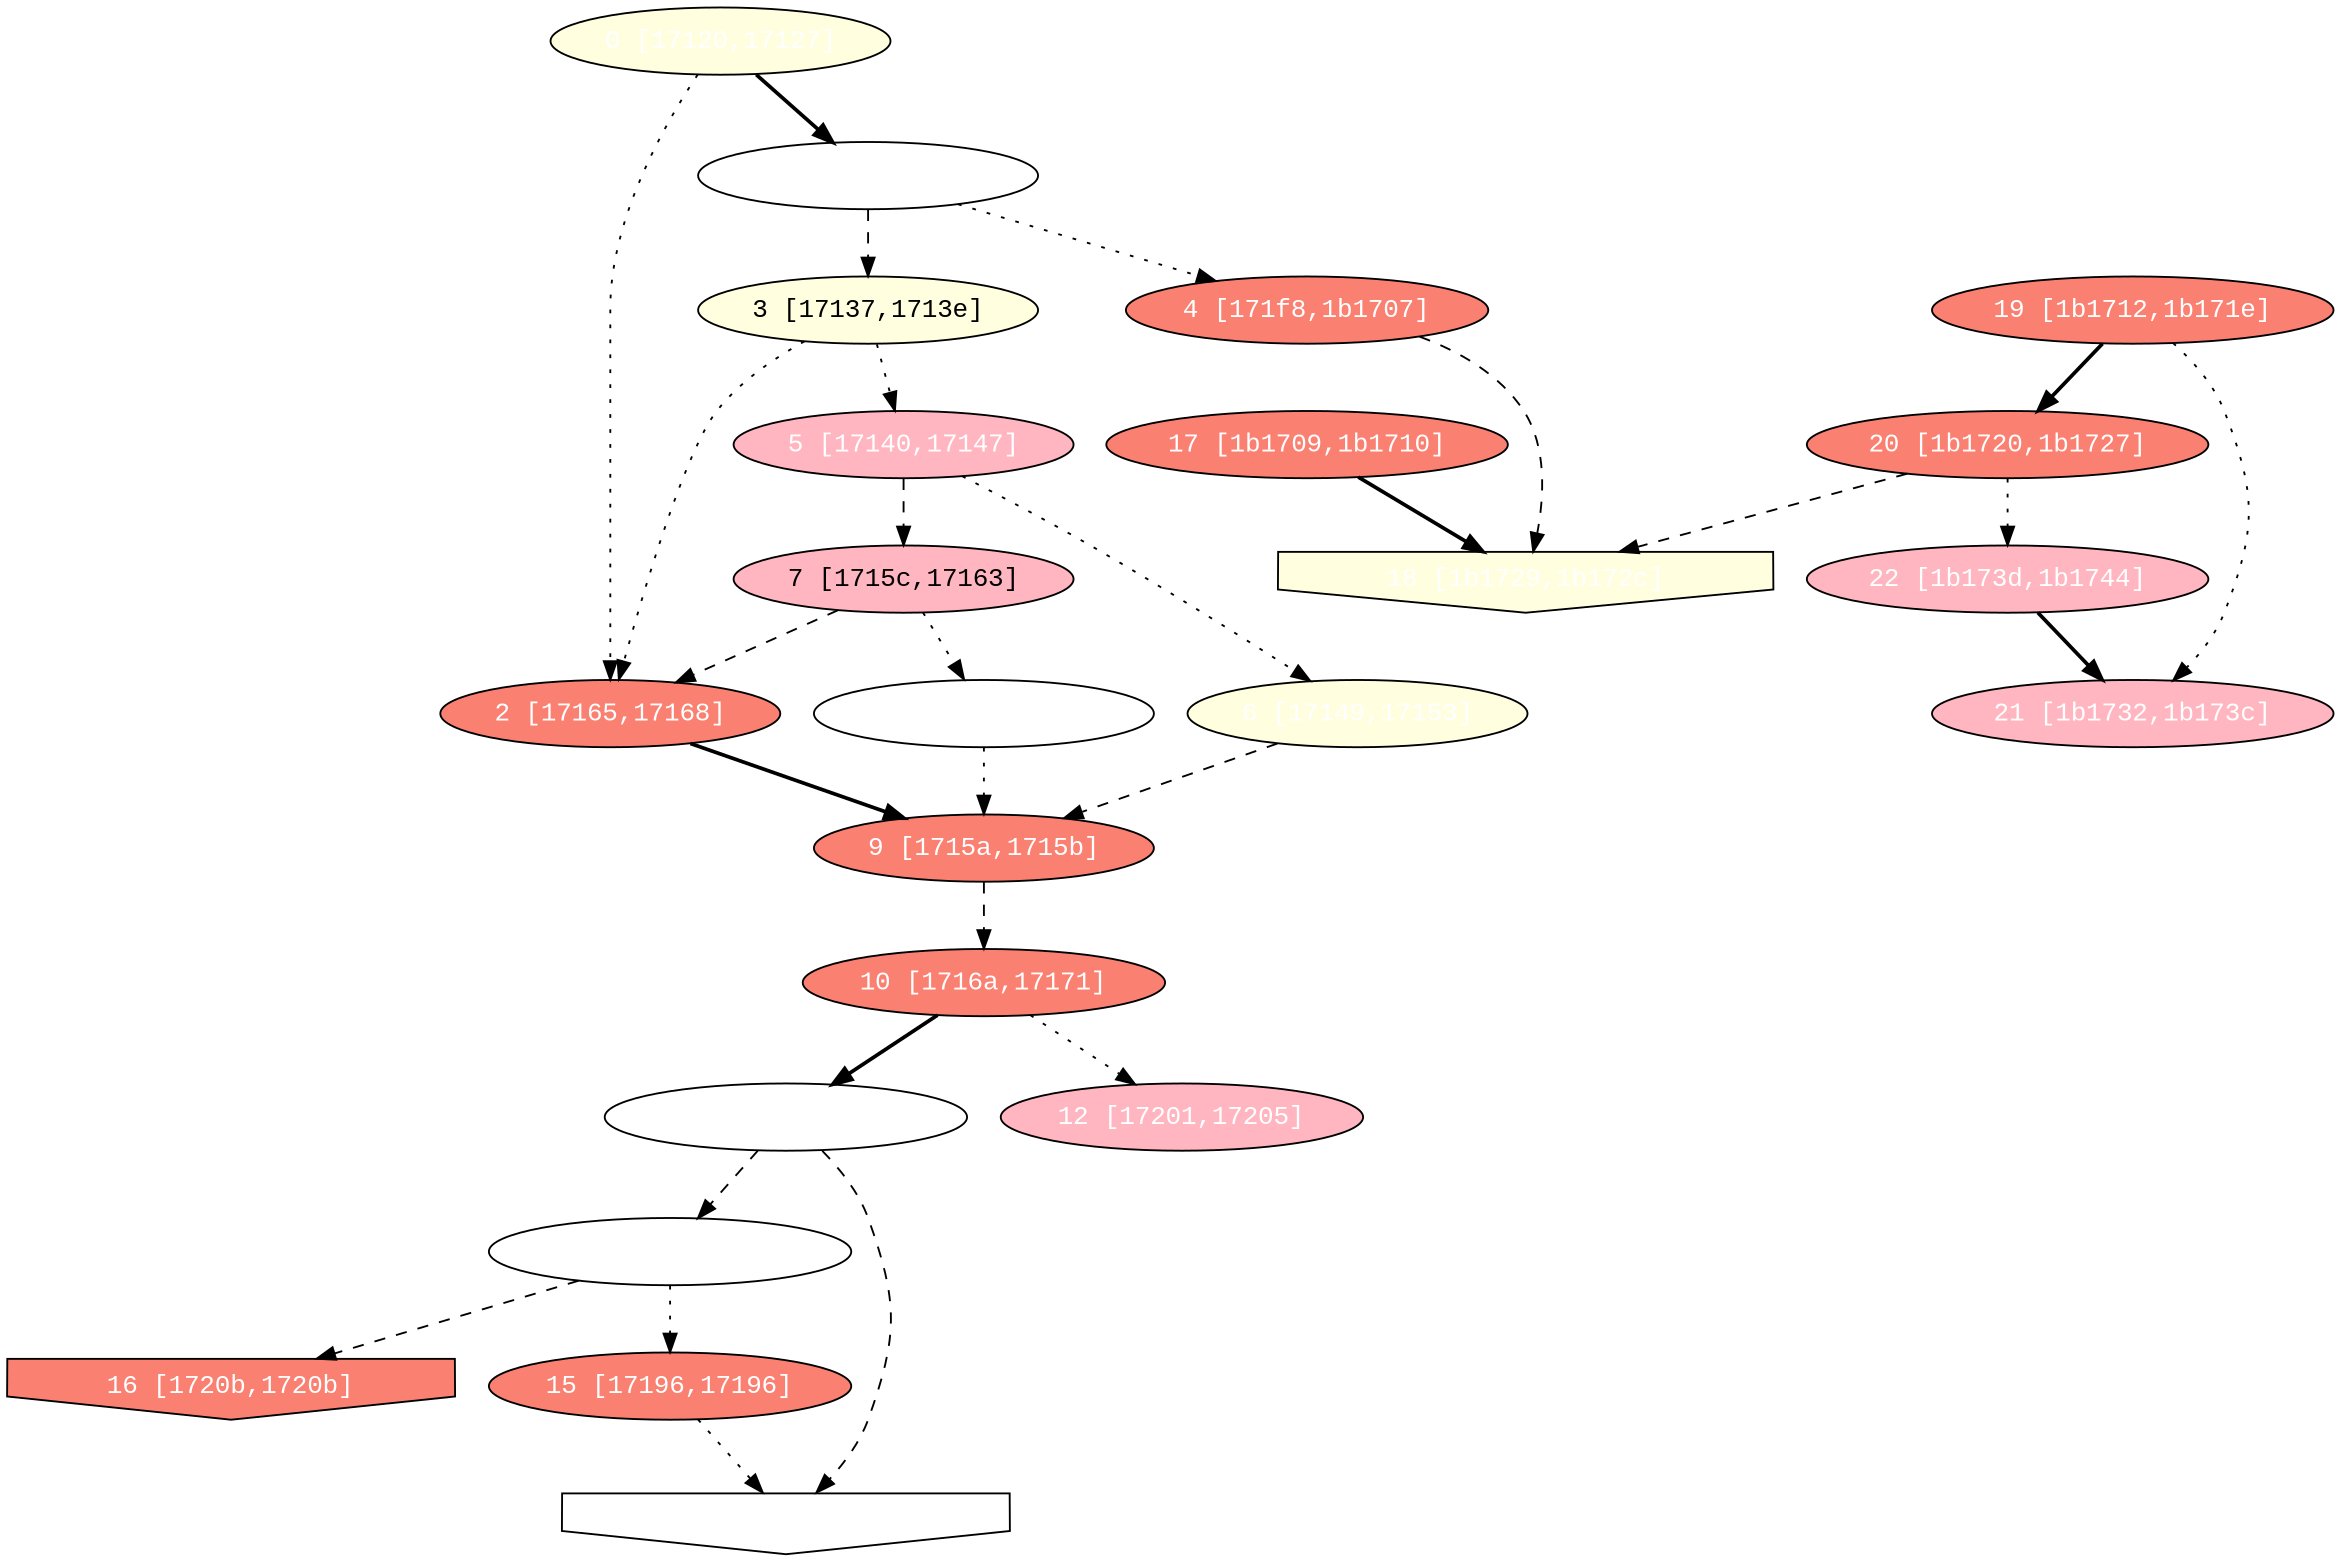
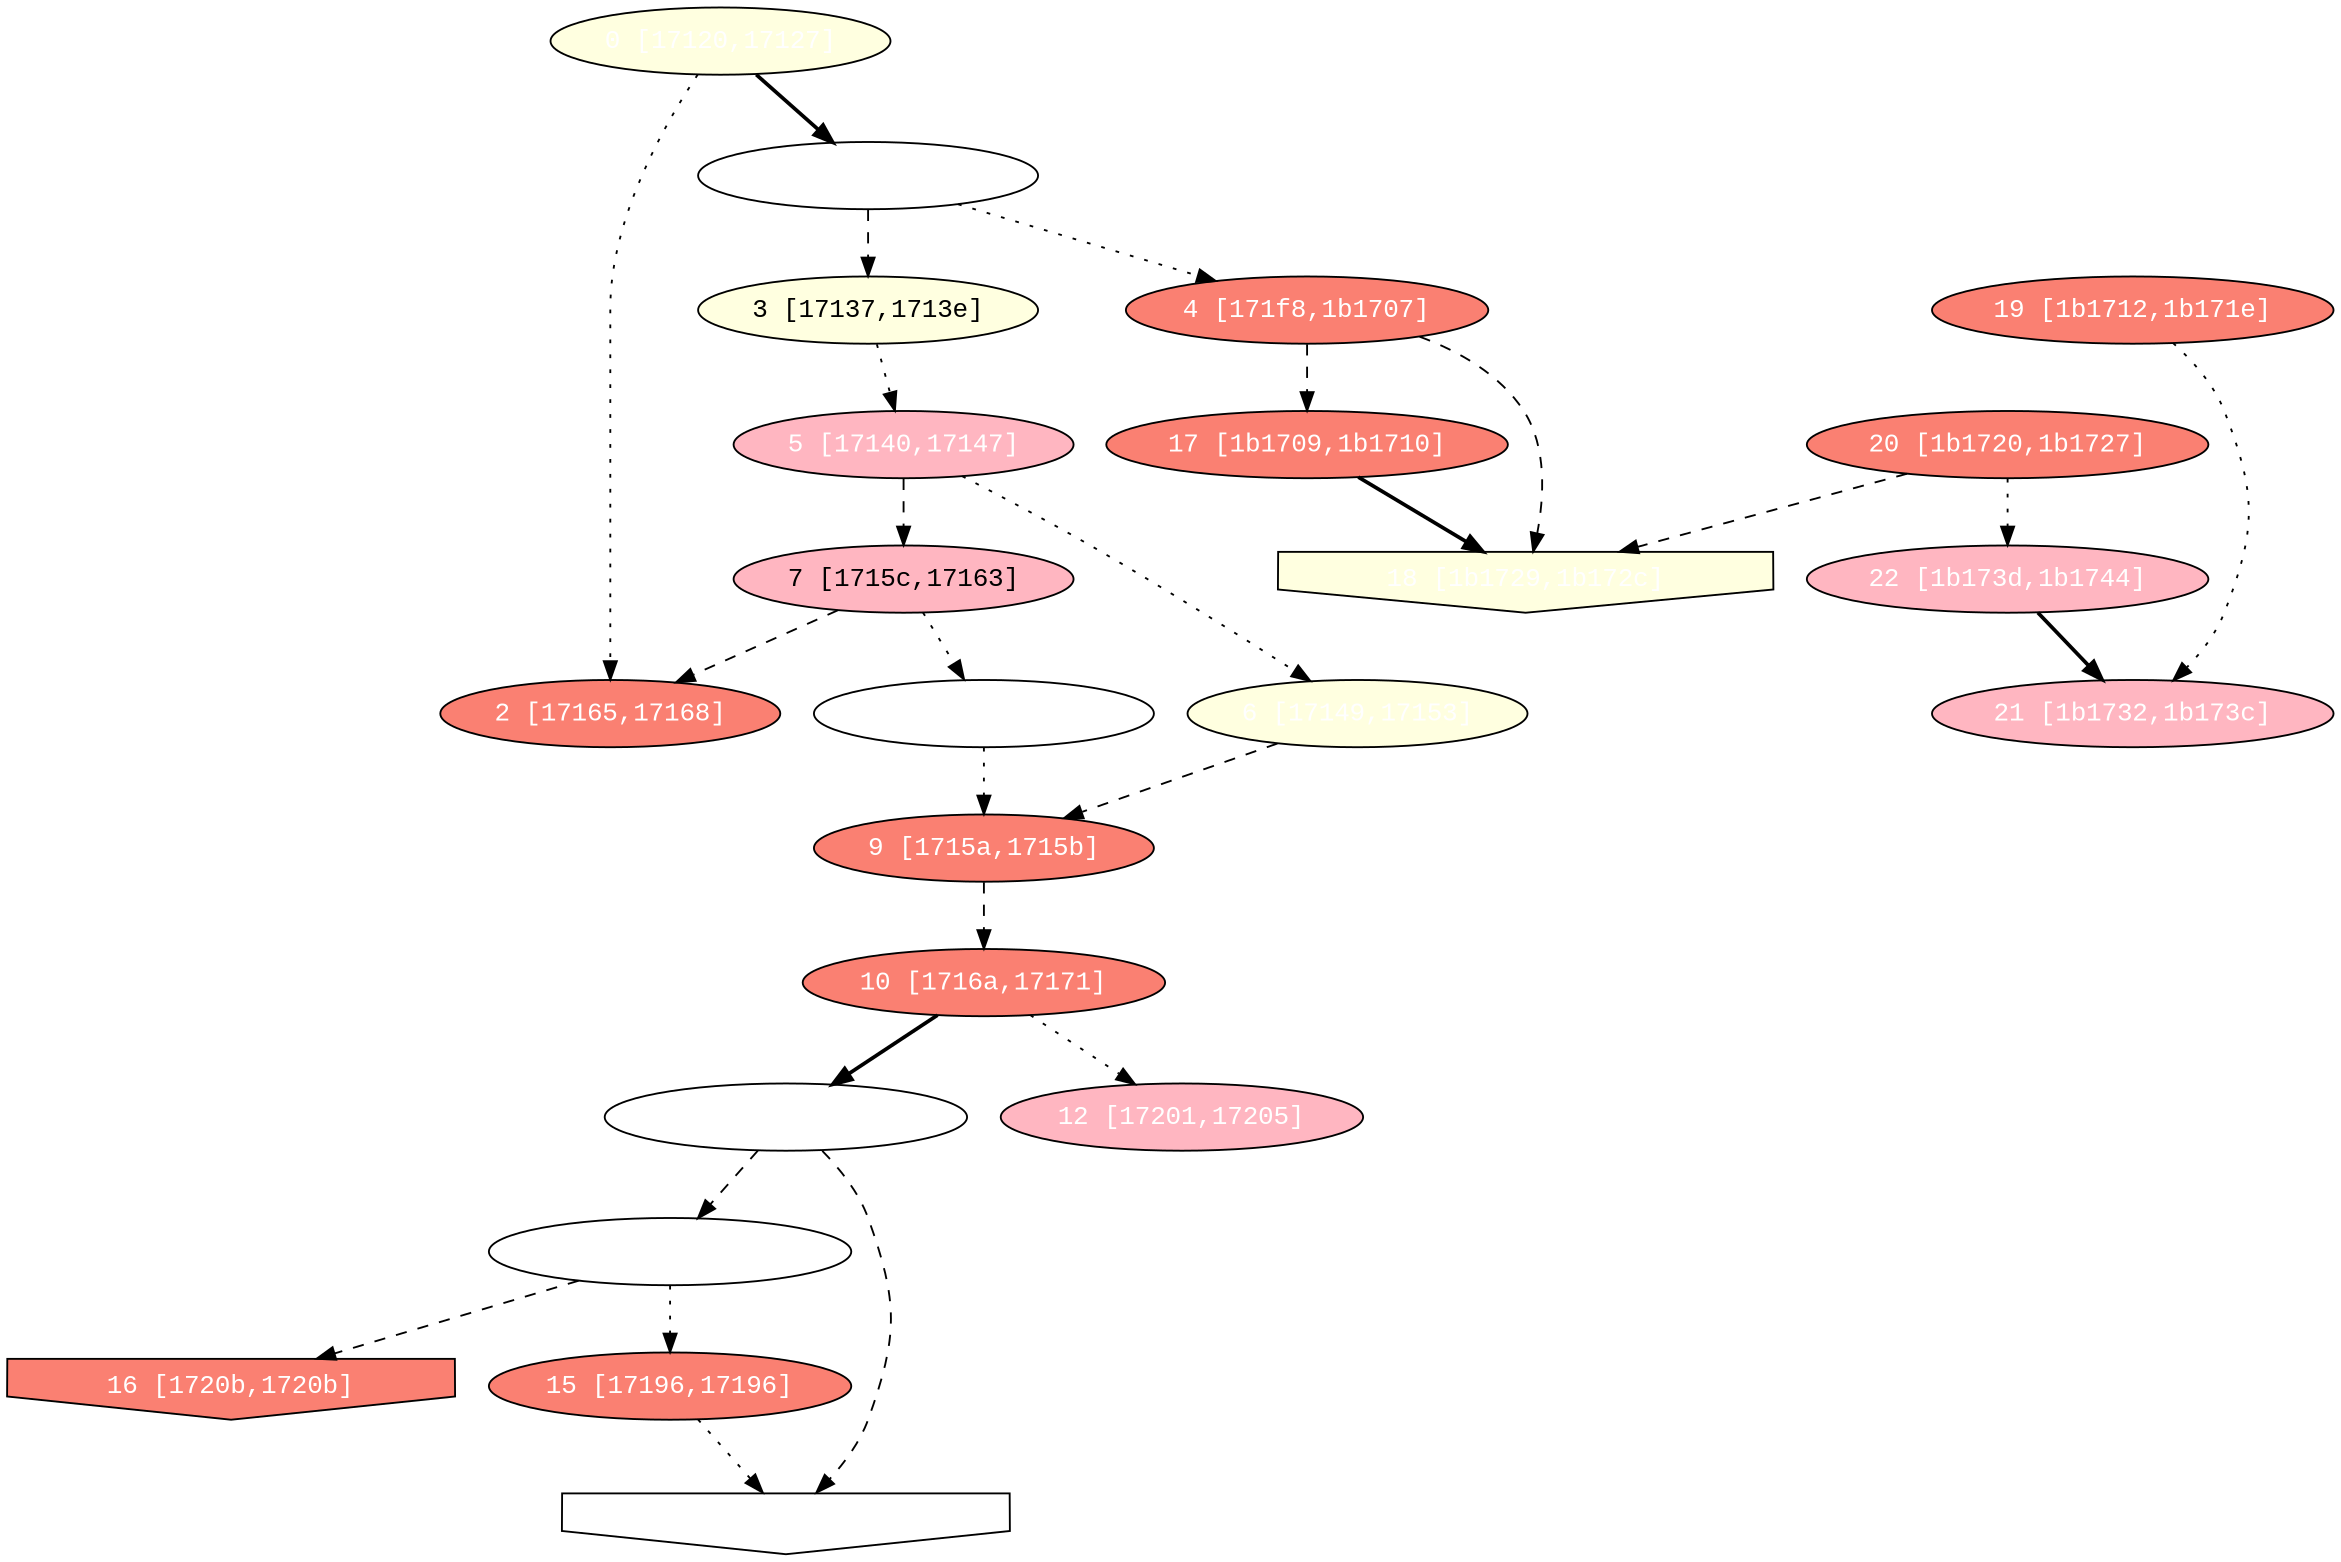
edge "4 [171f8,1b1707]" -> "17 [1b1709,1b1710]": added
edge "19 [1b1712,1b171e]" -> "20 [1b1720,1b1727]": removed
edge "3 [17137,1713e]" -> "2 [17165,17168]": removed
edge "2 [17165,17168]" -> "9 [1715a,1715b]": removed
